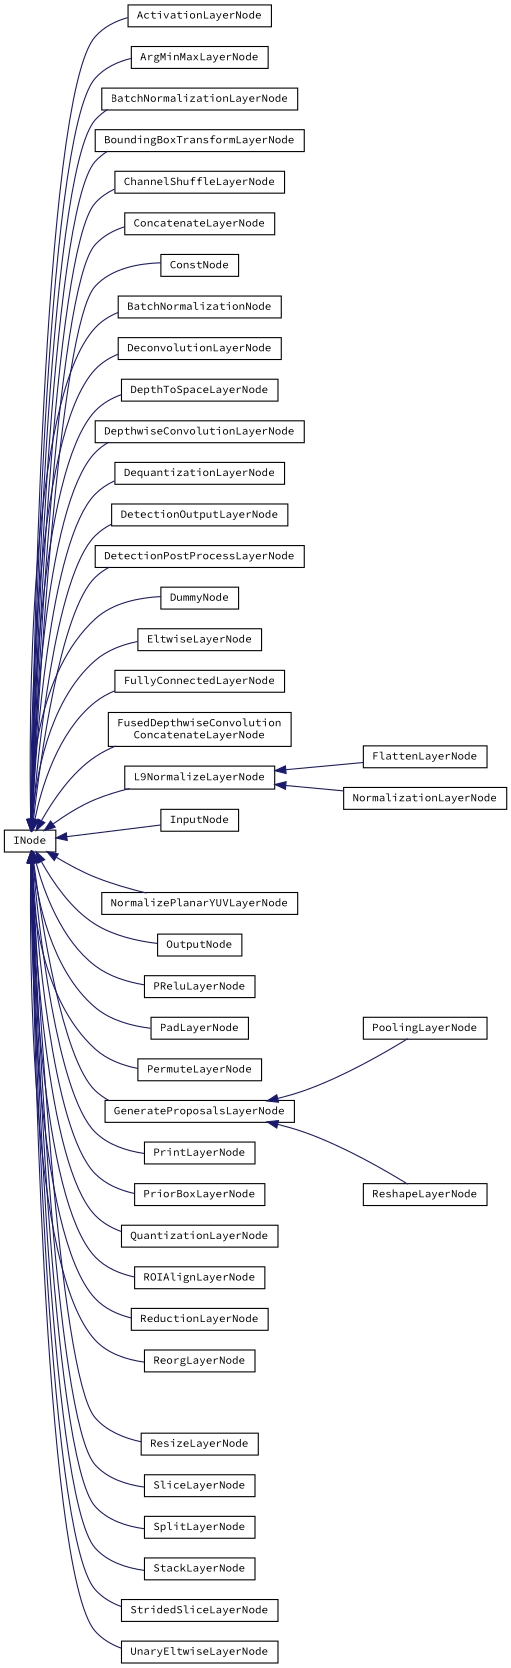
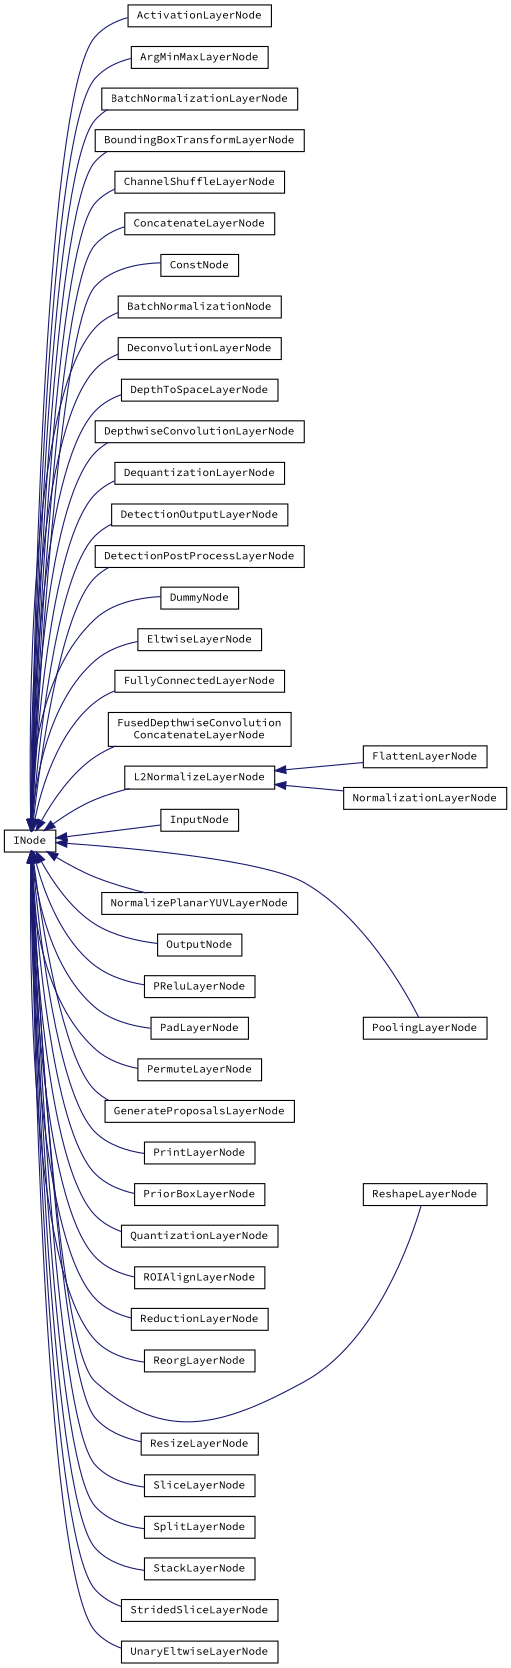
node "L9NormalizeLayerNode": label "L9NormalizeLayerNode" -> "L2NormalizeLayerNode"
edge "PoolingLayerNode" -> "GenerateProposalsLayerNode": now "PoolingLayerNode" -> "INode"
edge "ReshapeLayerNode" -> "GenerateProposalsLayerNode": now "ReshapeLayerNode" -> "INode"
